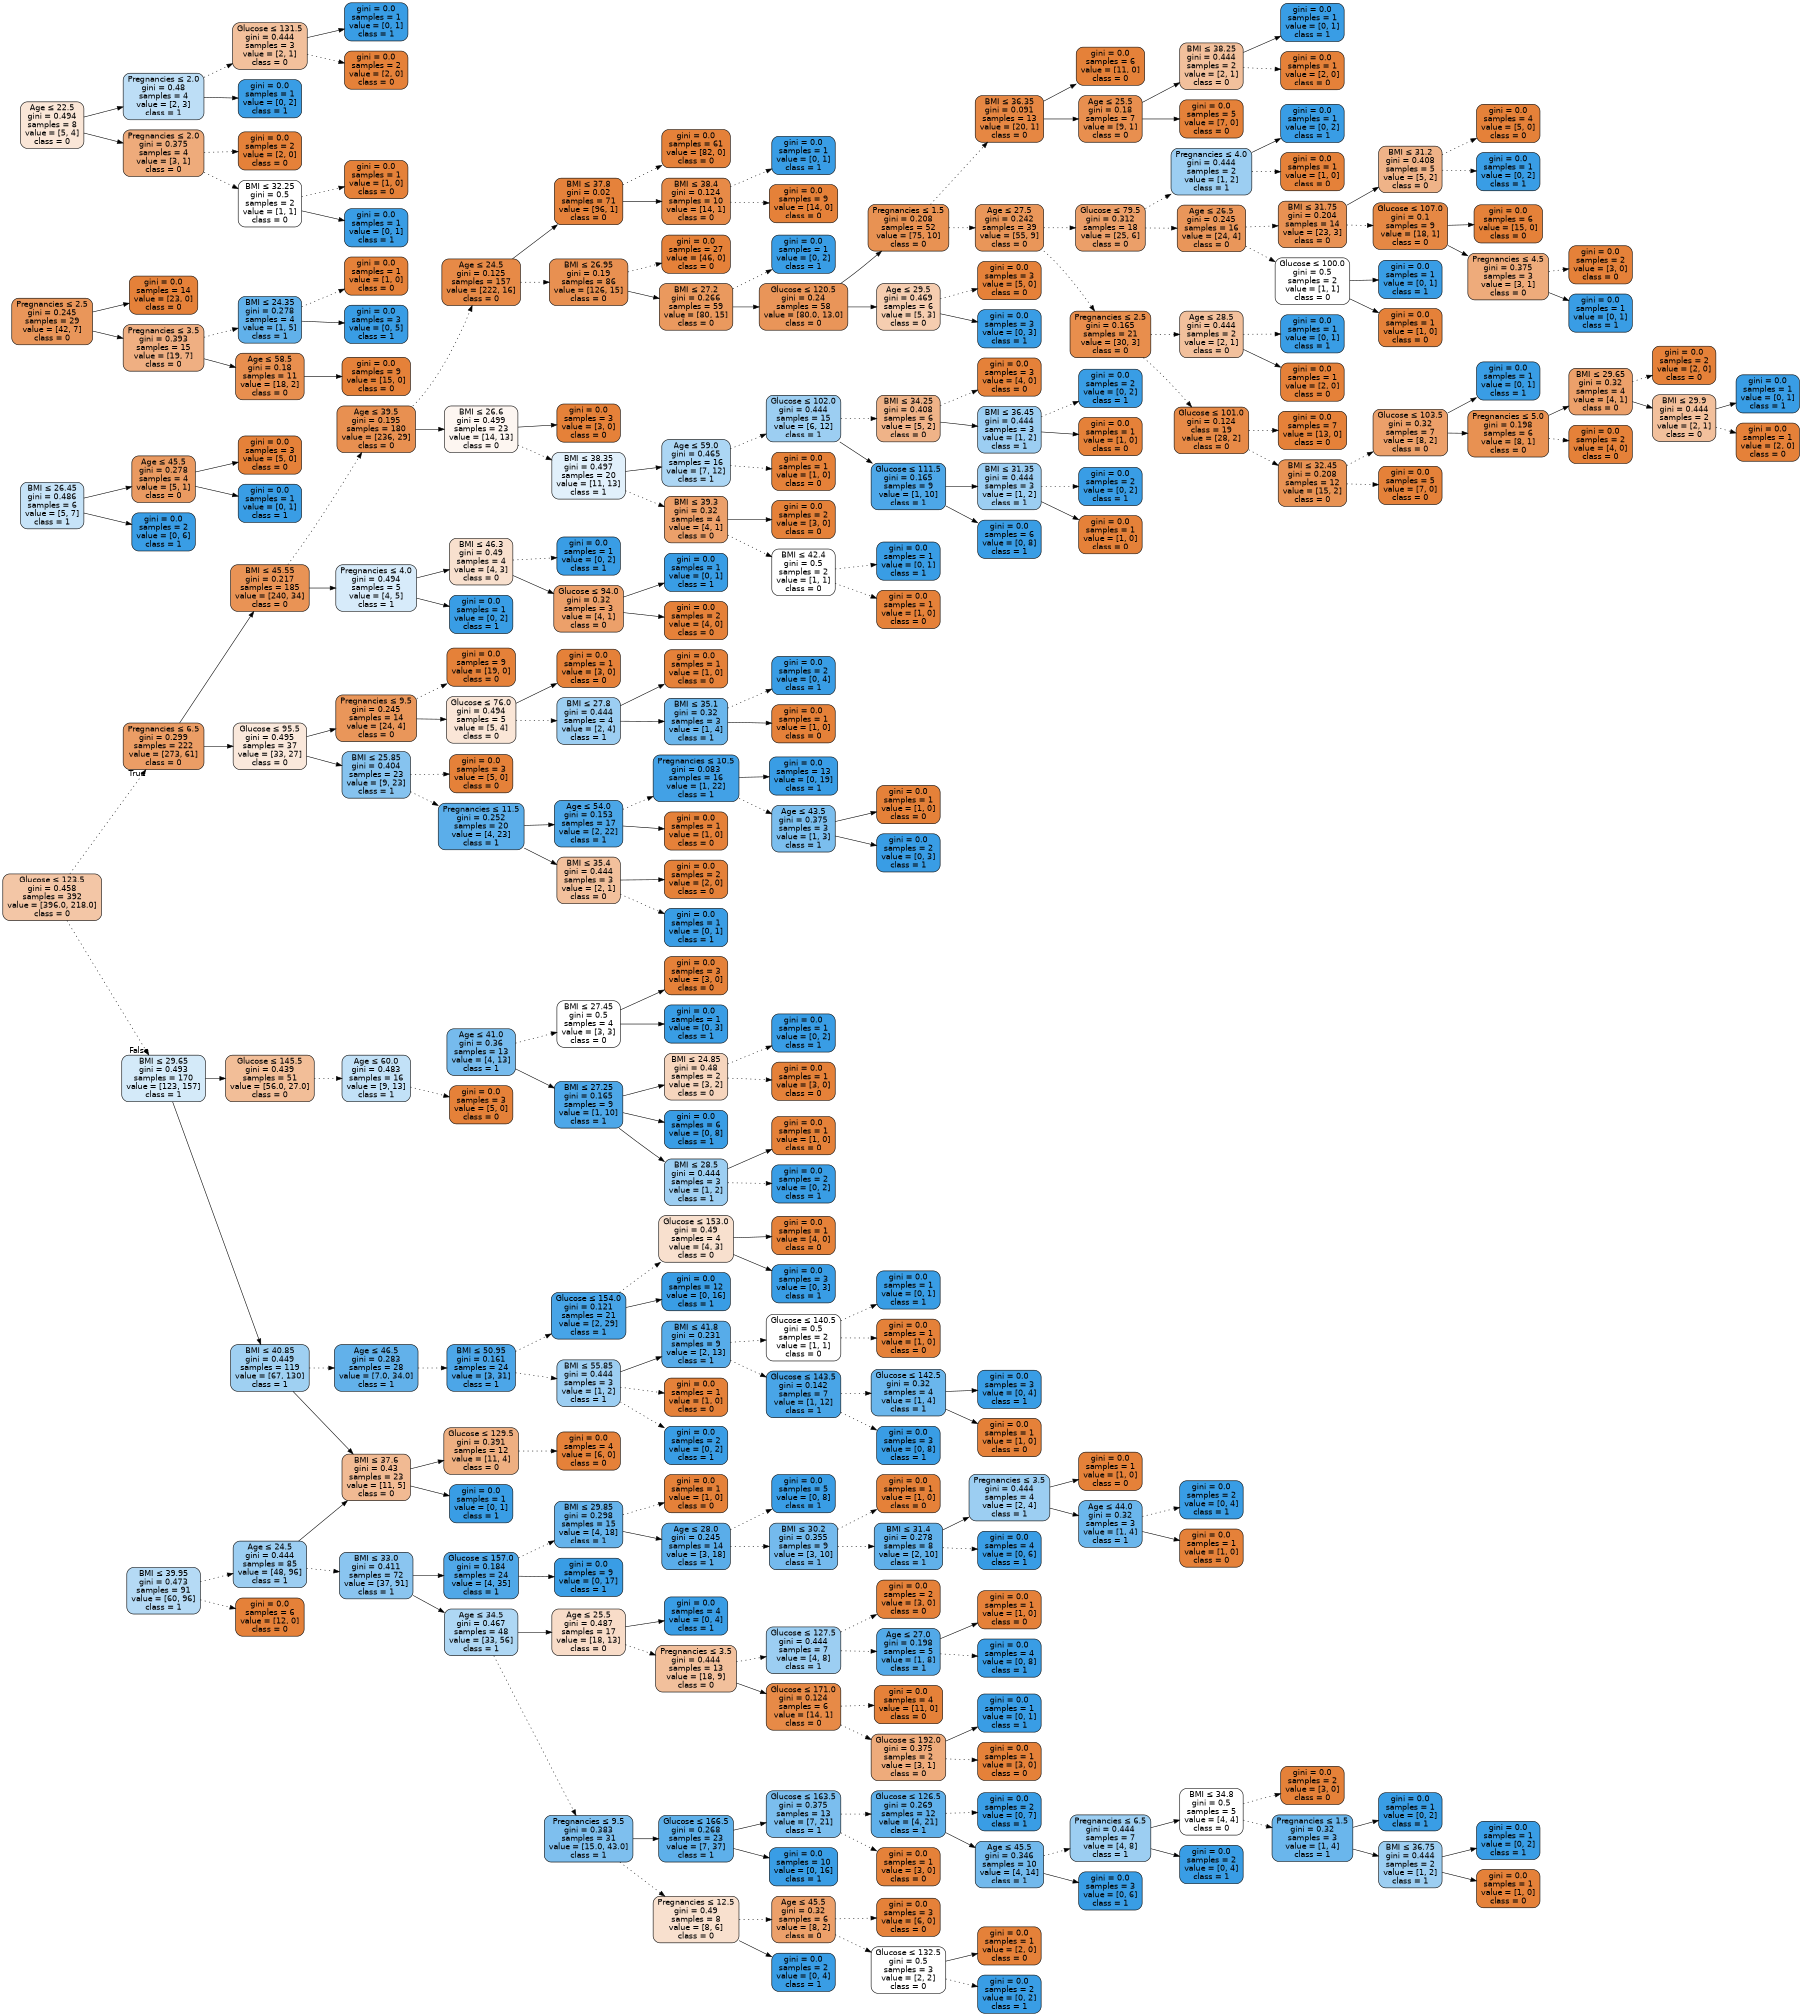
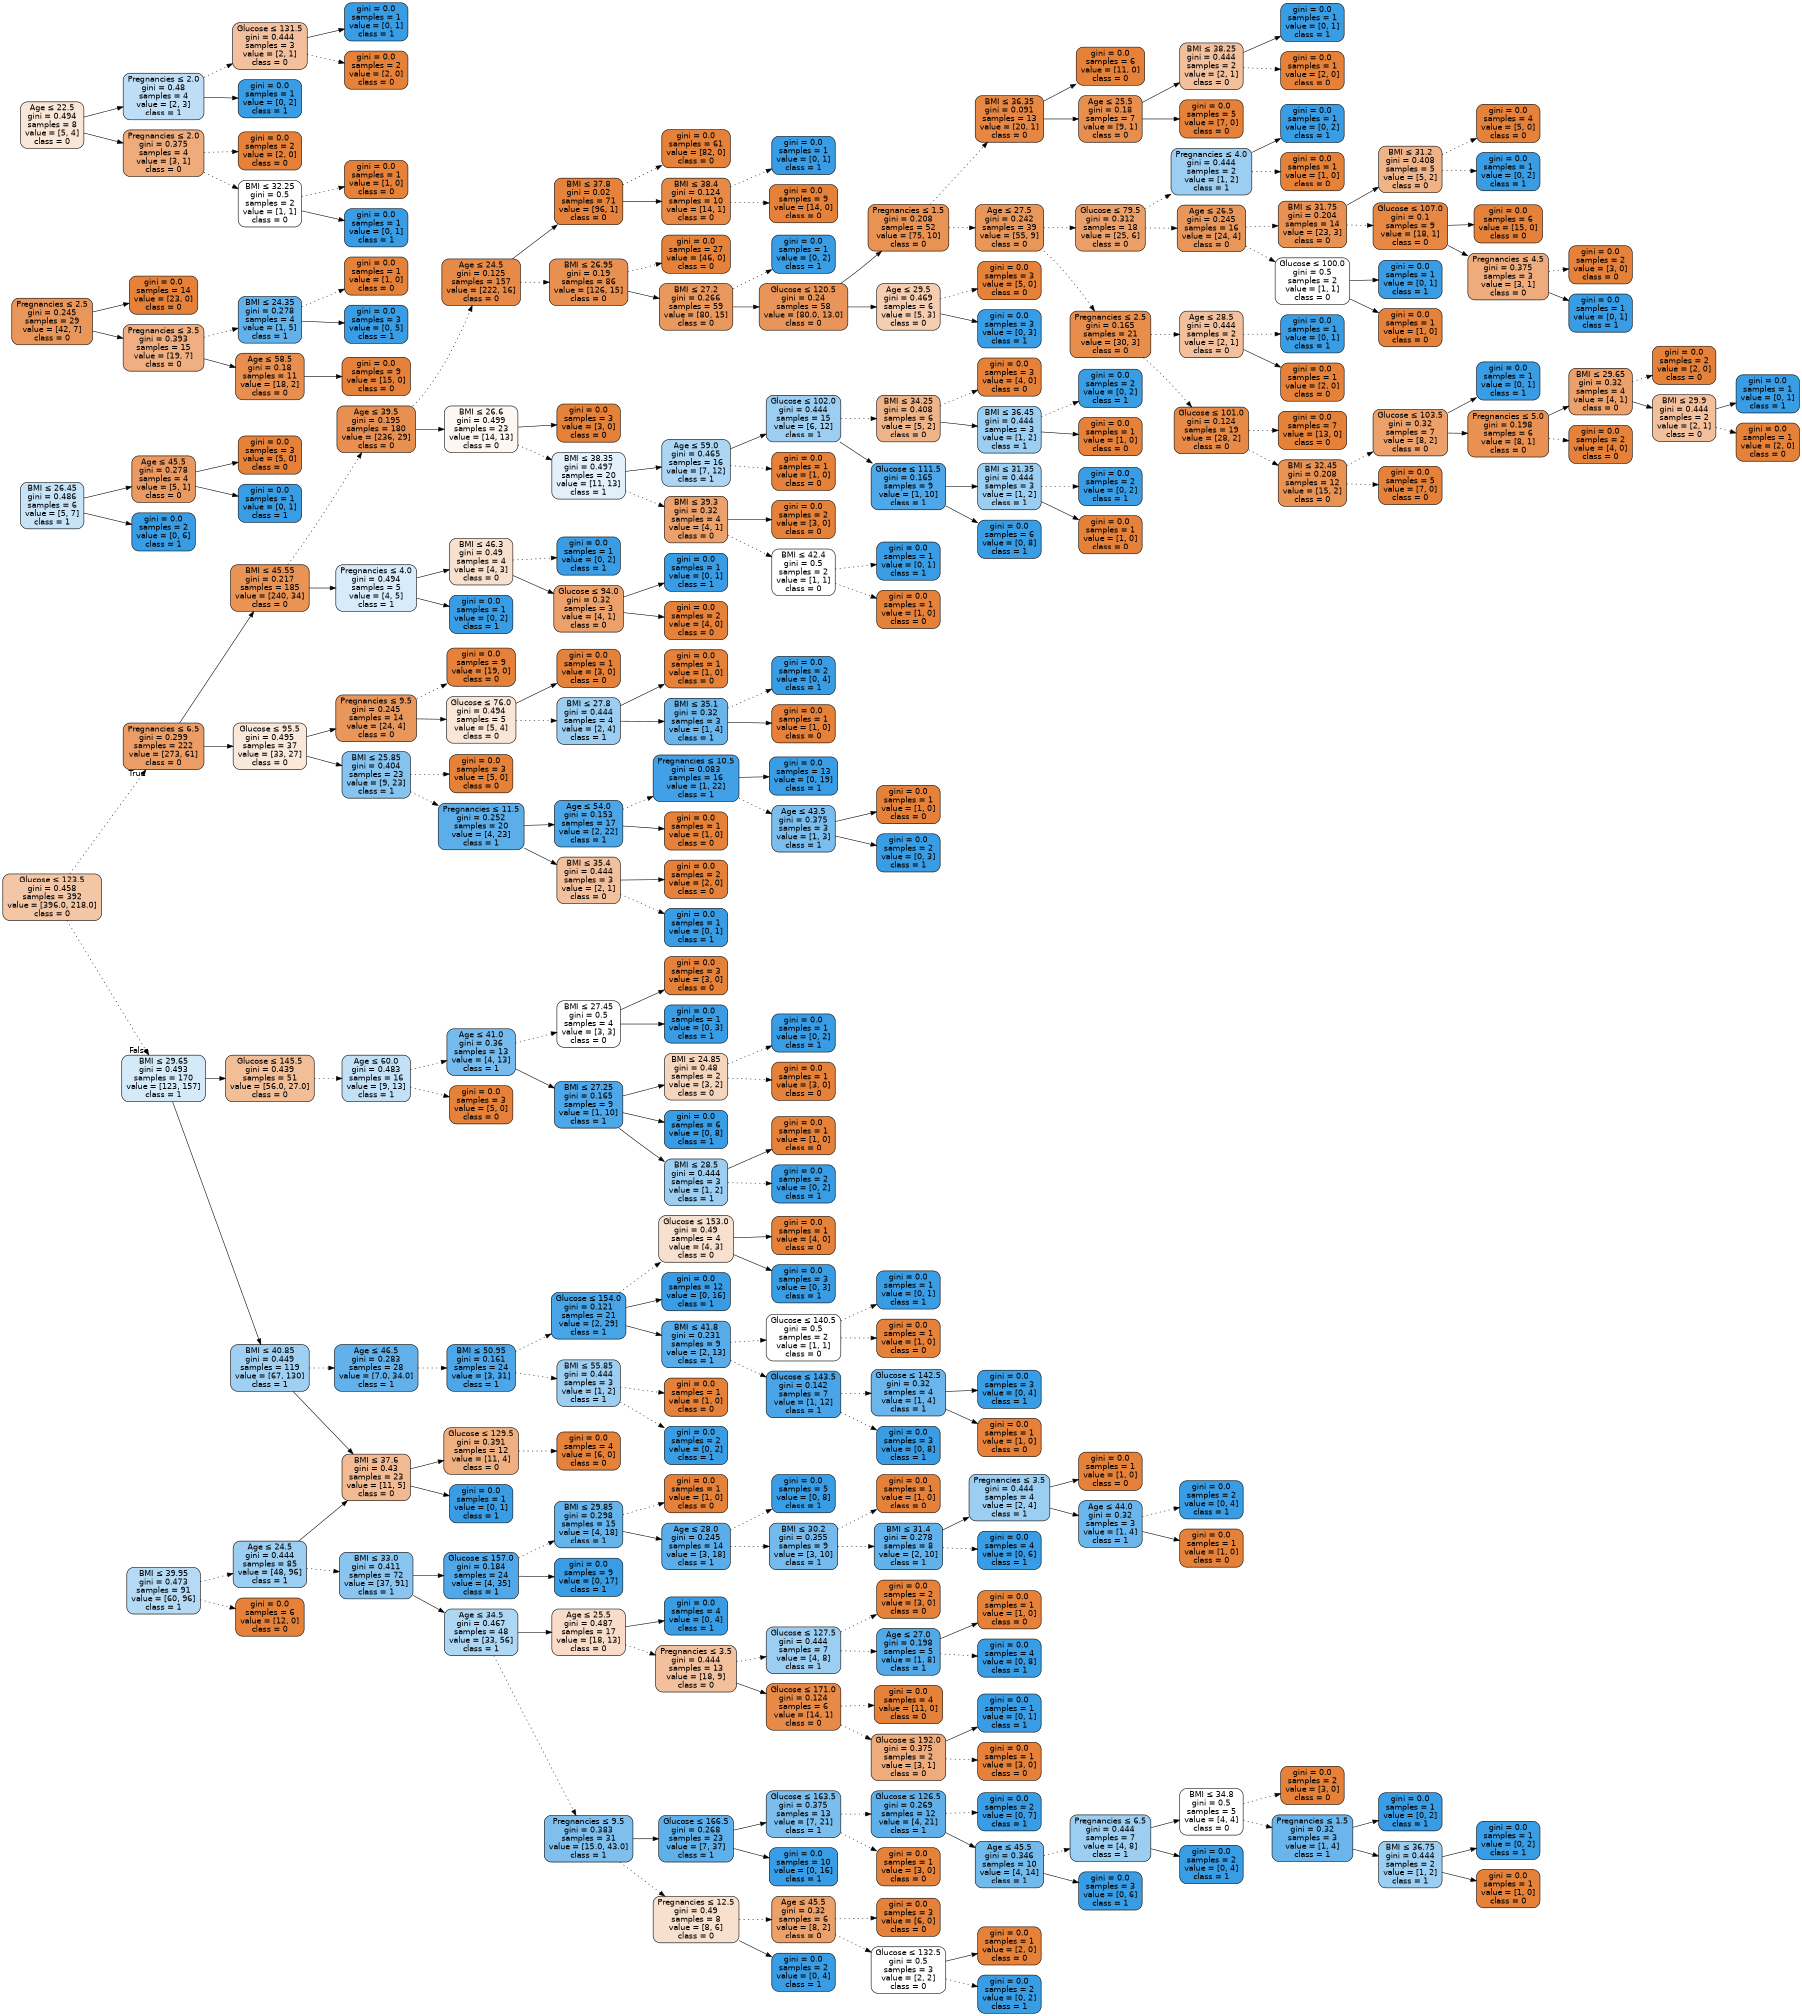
node "Glucose ≤ 101.0": text "class = 19" -> "samples = 19"
edge "Age ≤ 59.0" -> "Glucose ≤ 102.0": style dotted -> solid
edge "Age ≤ 60.0" -> "Age ≤ 41.0": added
edge "BMI ≤ 55.85" -> "BMI ≤ 41.8": now "Glucose ≤ 154.0" -> "BMI ≤ 41.8"
